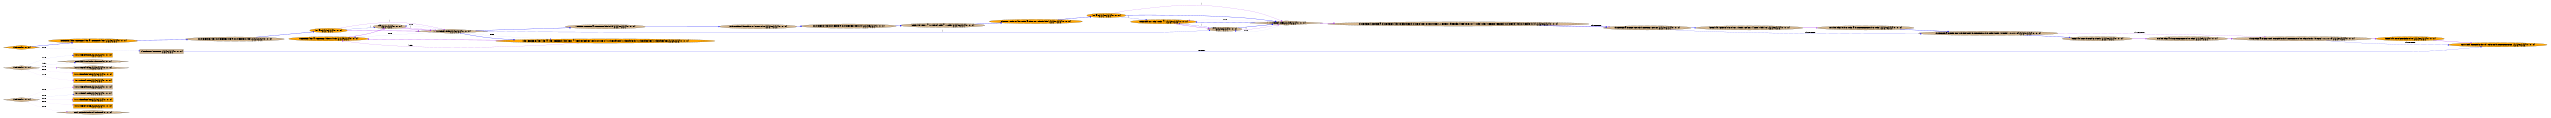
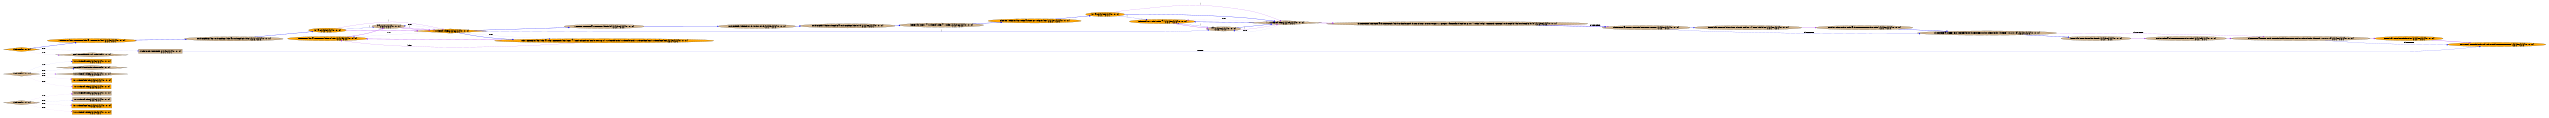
node "i < numberOfIndices@@@6@@@['0', '0', '1']": fillcolor tan -> orange
edge "initCluster['0', '1', '0']" -> "startInitializingShardsAndReroute['0', '1', '0']": label "index" -> "true"
edge "initCluster['1', '0', '0']" -> "applyStartedShardsUntilNoChange['1', '0', '0']": now "initCluster['0', '0', '1']" -> "applyStartedShardsUntilNoChange['1', '0', '0']"
